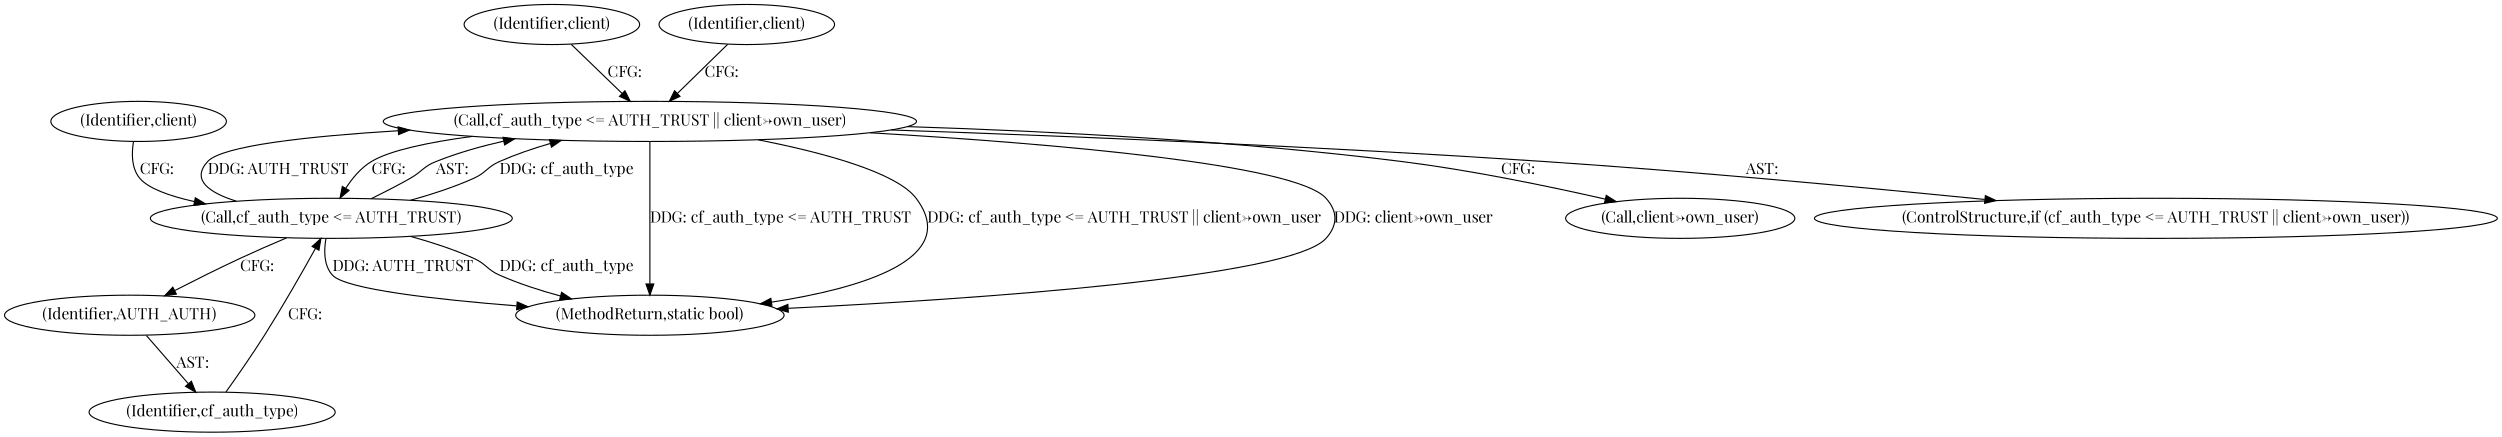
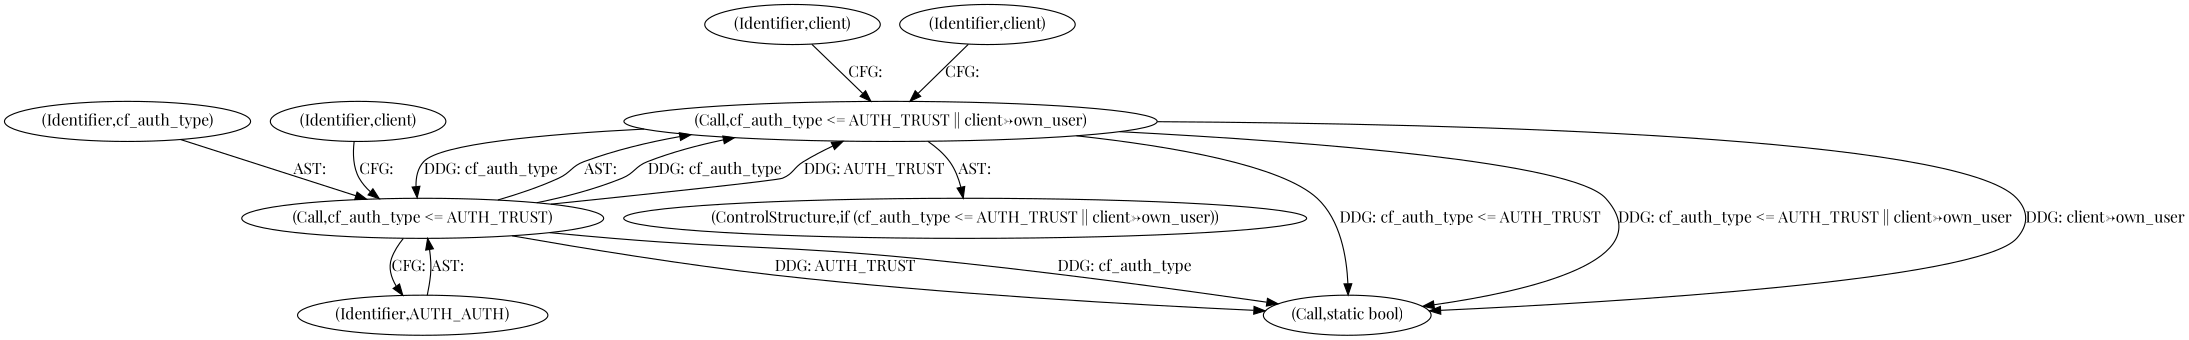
edge "(Call,cf_auth_type <= AUTH_TRUST || client->own_user)" -> "(Call,cf_auth_type <= AUTH_TRUST)": label "CFG: " -> "DDG: cf_auth_type"
node "(Call,client->own_user)": removed
edge "(Identifier,cf_auth_type)" -> "(Call,cf_auth_type <= AUTH_TRUST)": label "CFG: " -> "AST: "
node "(MethodReturn,static bool)": label "(MethodReturn,static bool)" -> "(Call,static bool)"
edge "(Identifier,AUTH_AUTH)" -> "(Identifier,cf_auth_type)": now "(Identifier,AUTH_AUTH)" -> "(Call,cf_auth_type <= AUTH_TRUST)"
